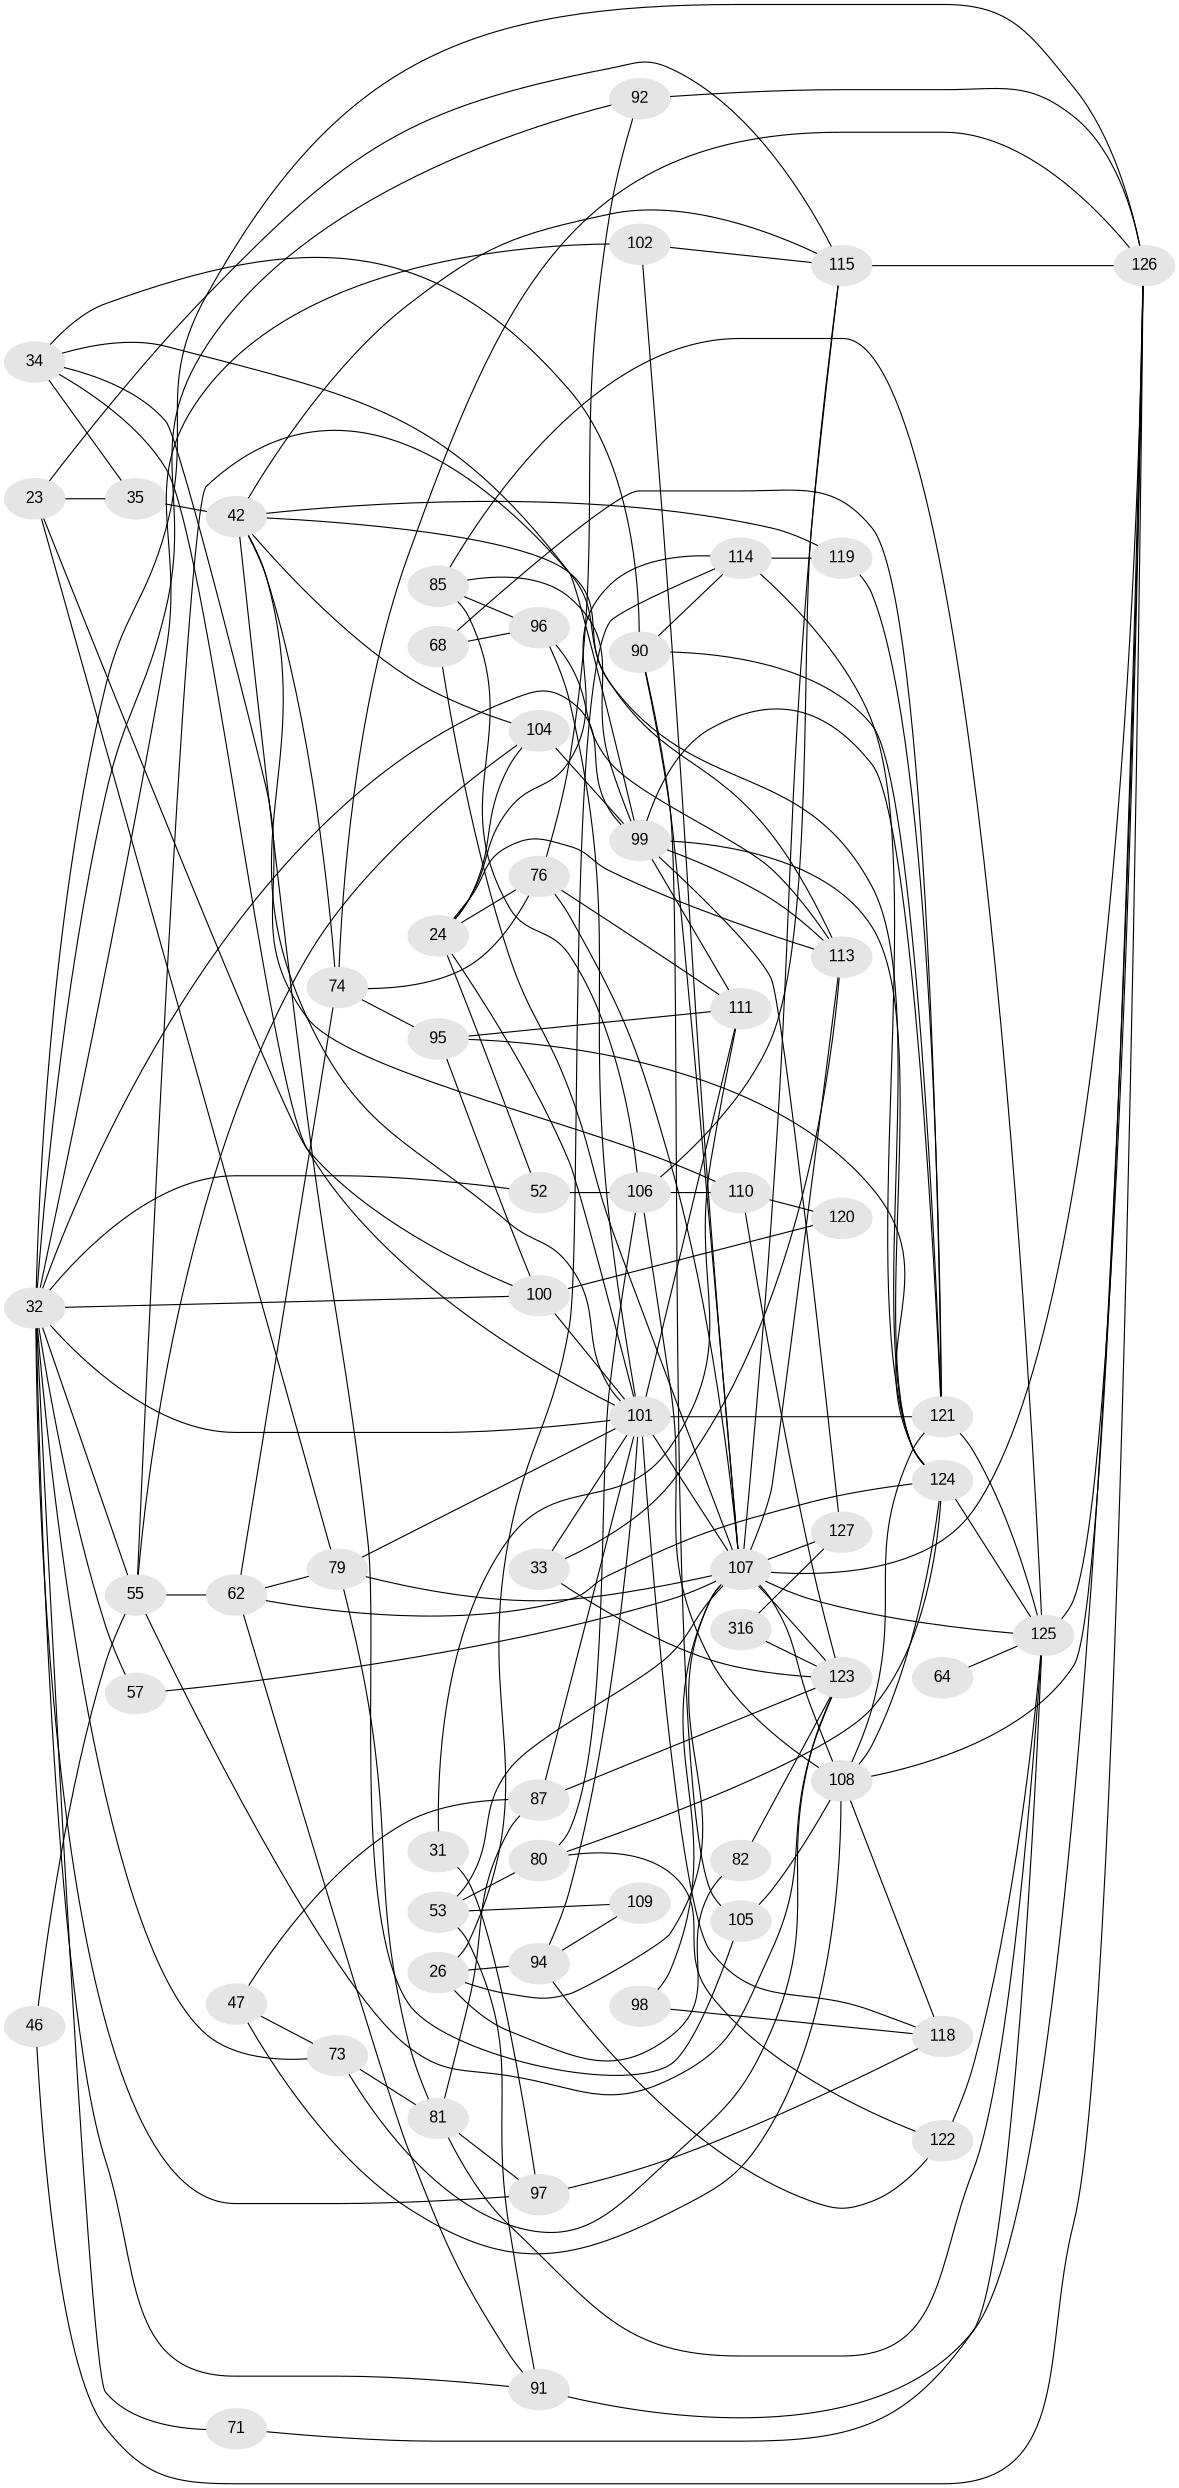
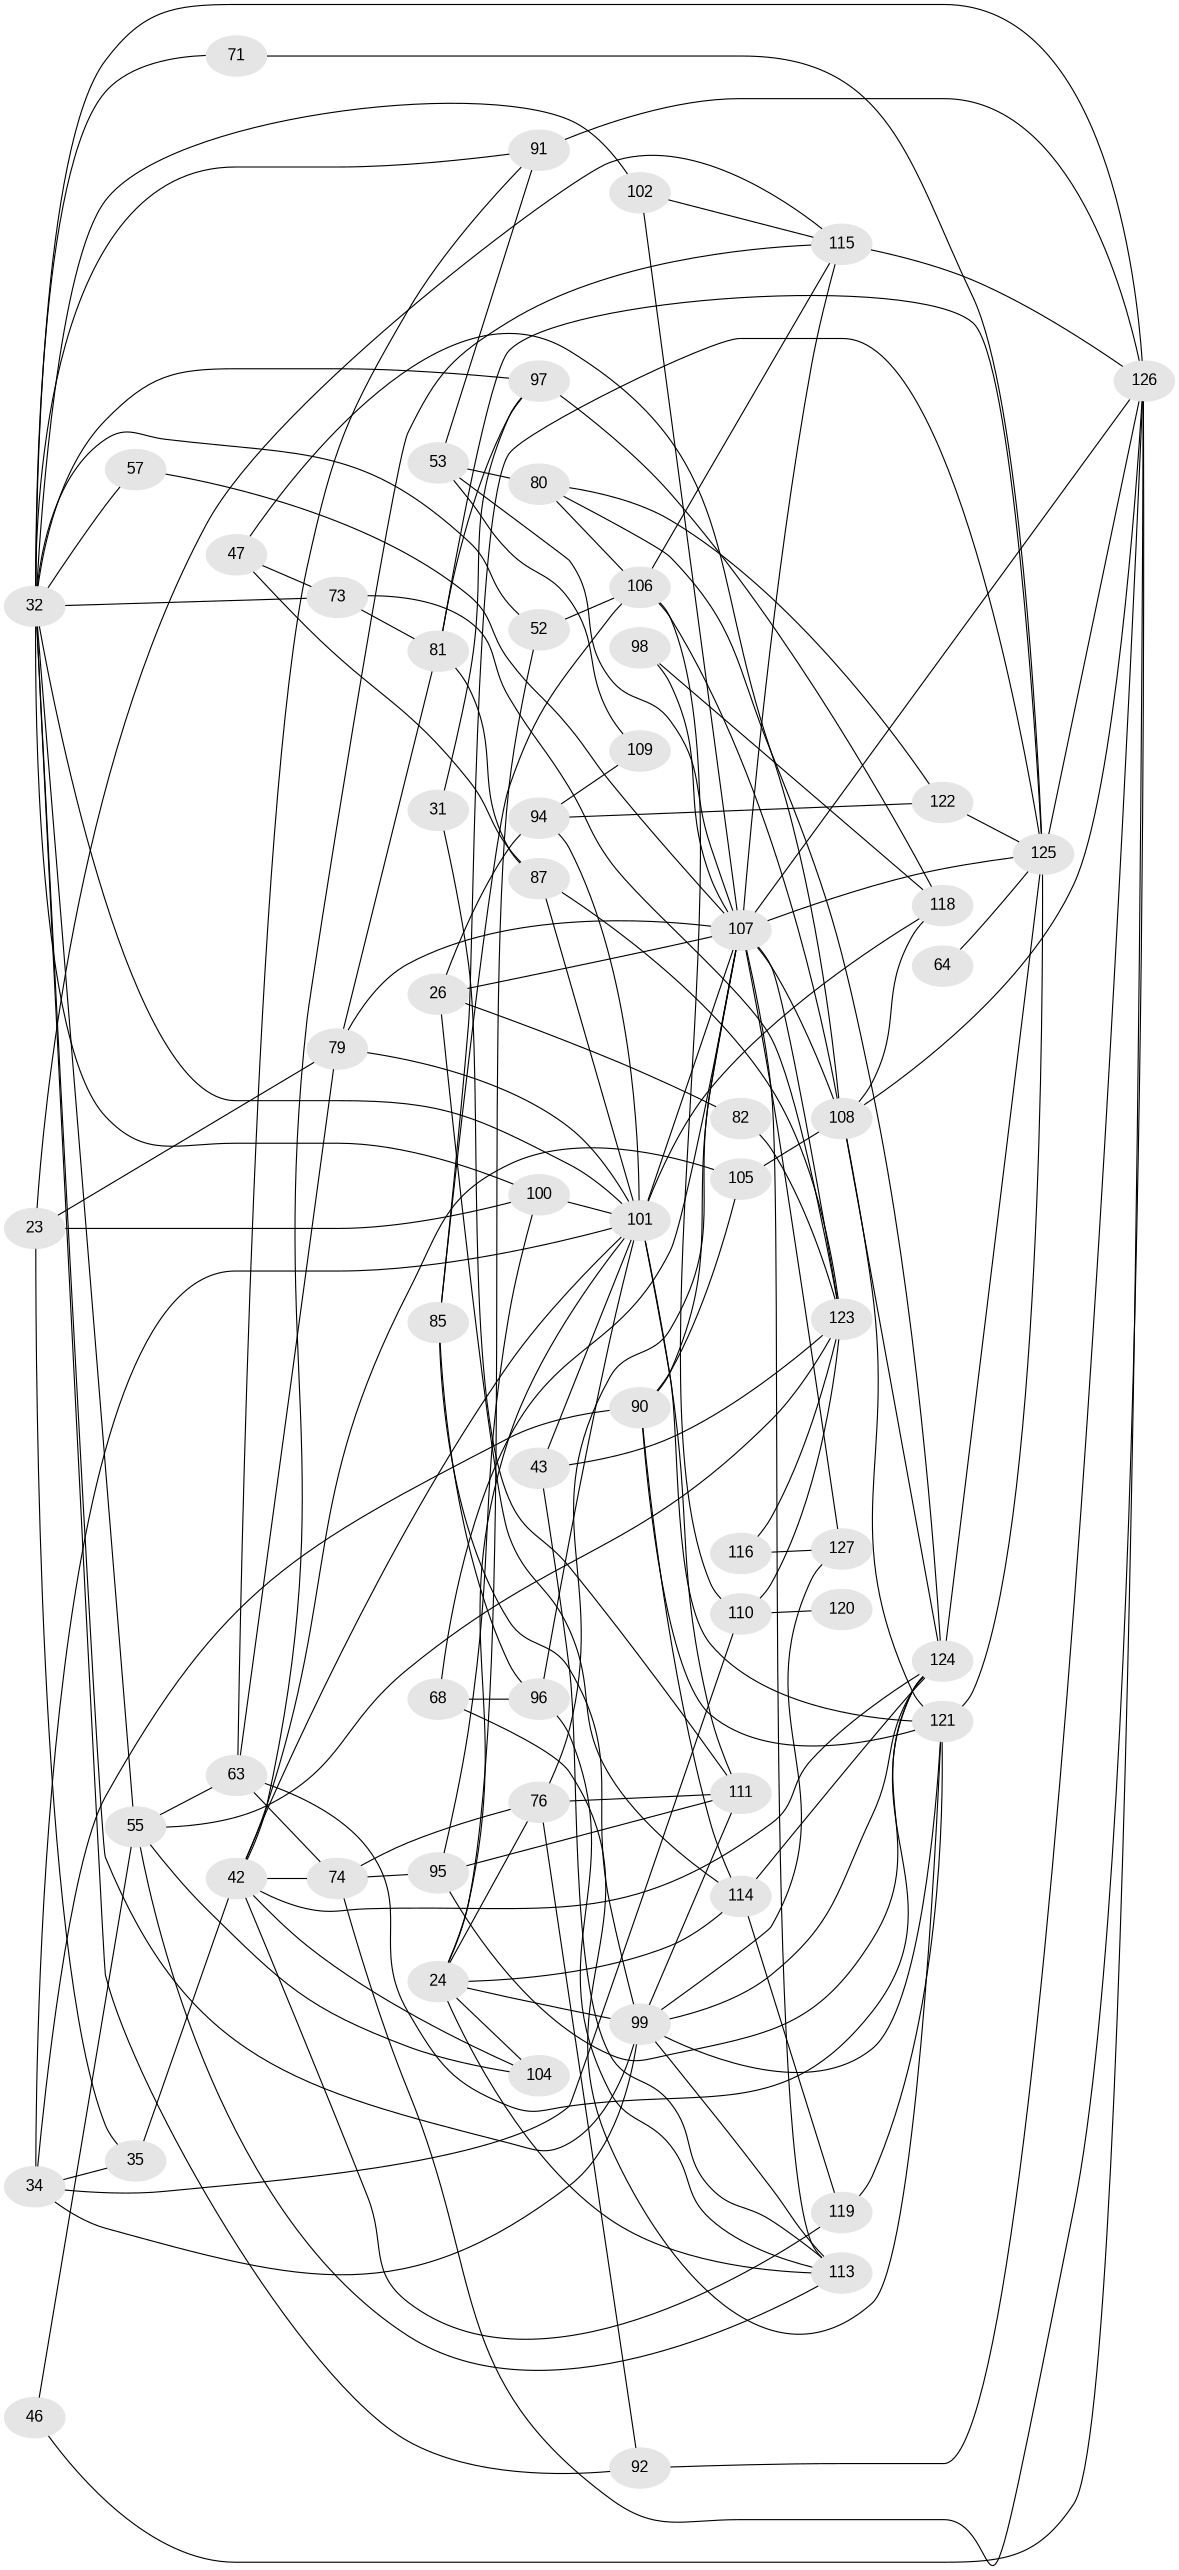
edge "104" -- "99": now "24" -- "99"
edge "120" -- "100": removed
node "33": label "33" -> "43"
node "62": label "62" -> "63"
node "316": label "316" -> "116"
